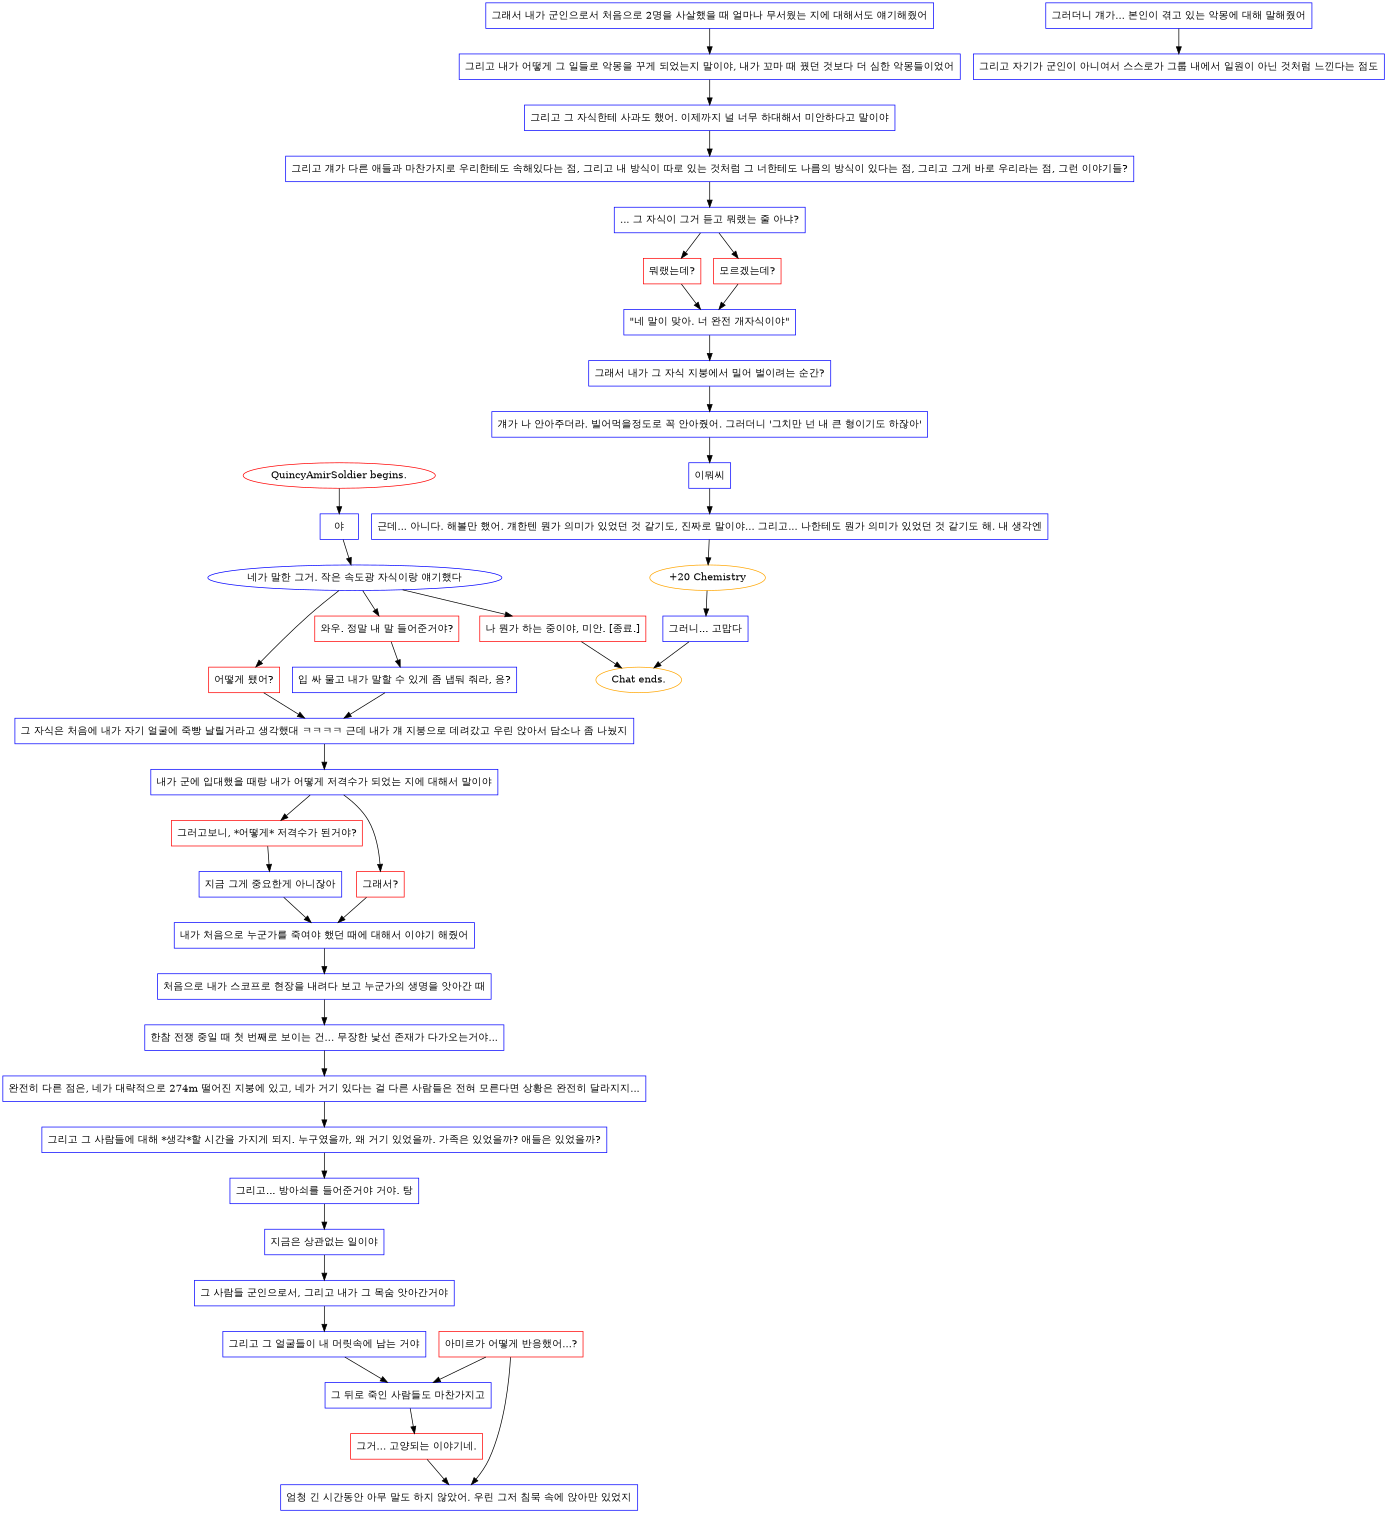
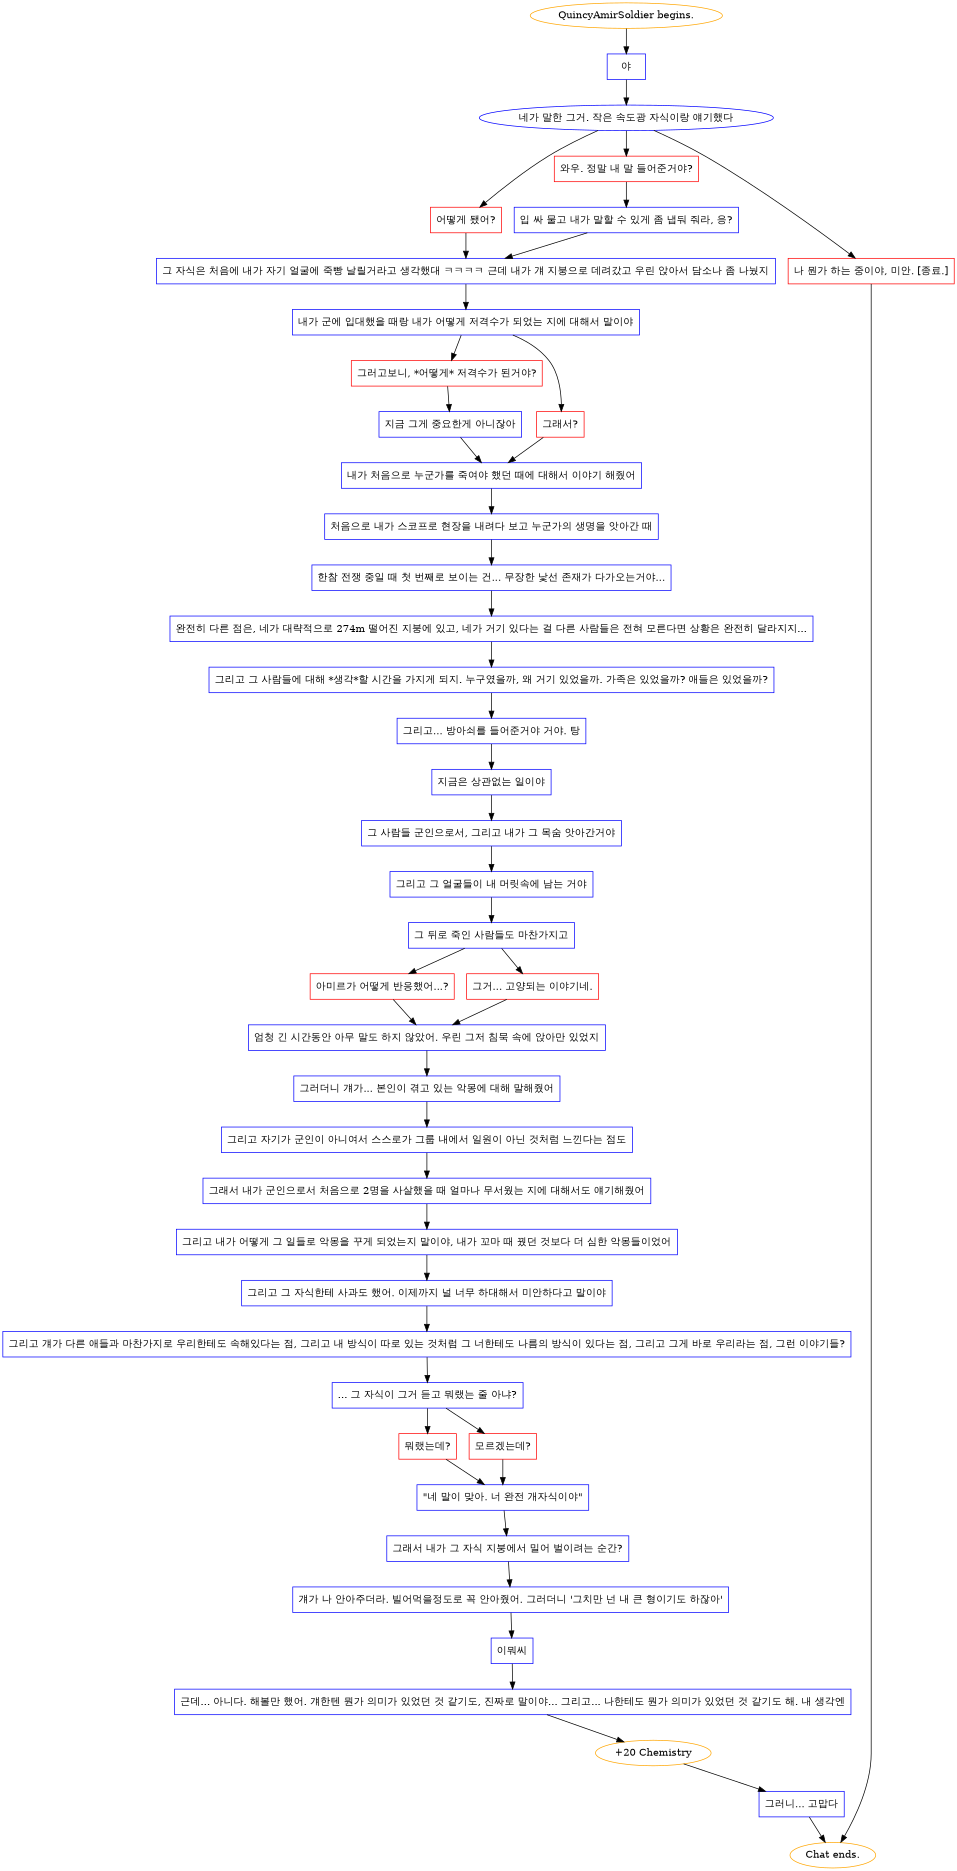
node "QuincyAmirSoldier begins.": color red -> orange
edge "엄청 긴 시간동안 아무 말도 하지 않았어. 우린 그저 침묵 속에 앉아만 있었지" -> "그러더니 걔가... 본인이 겪고 있는 악몽에 대해 말해줬어": added
edge "그리고 자기가 군인이 아니여서 스스로가 그룹 내에서 일원이 아닌 것처럼 느낀다는 점도" -> "그래서 내가 군인으로서 처음으로 2명을 사살했을 때 얼마나 무서웠는 지에 대해서도 얘기해줬어": added
edge "아미르가 어떻게 반응했어...?" -> "그 뒤로 죽인 사람들도 마찬가지고": reversed
